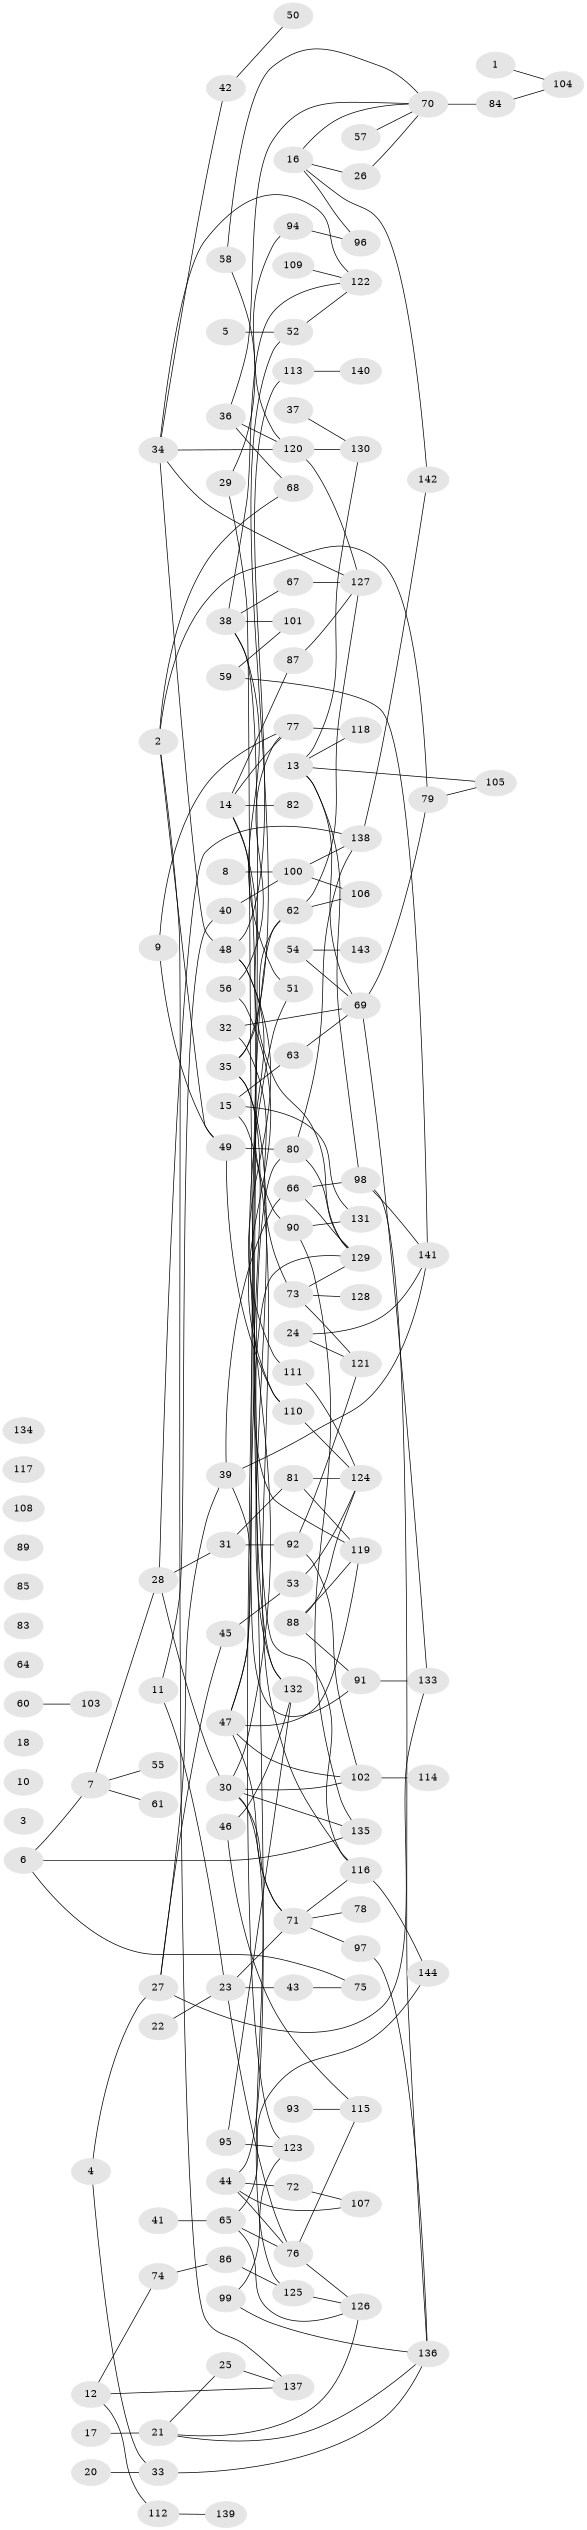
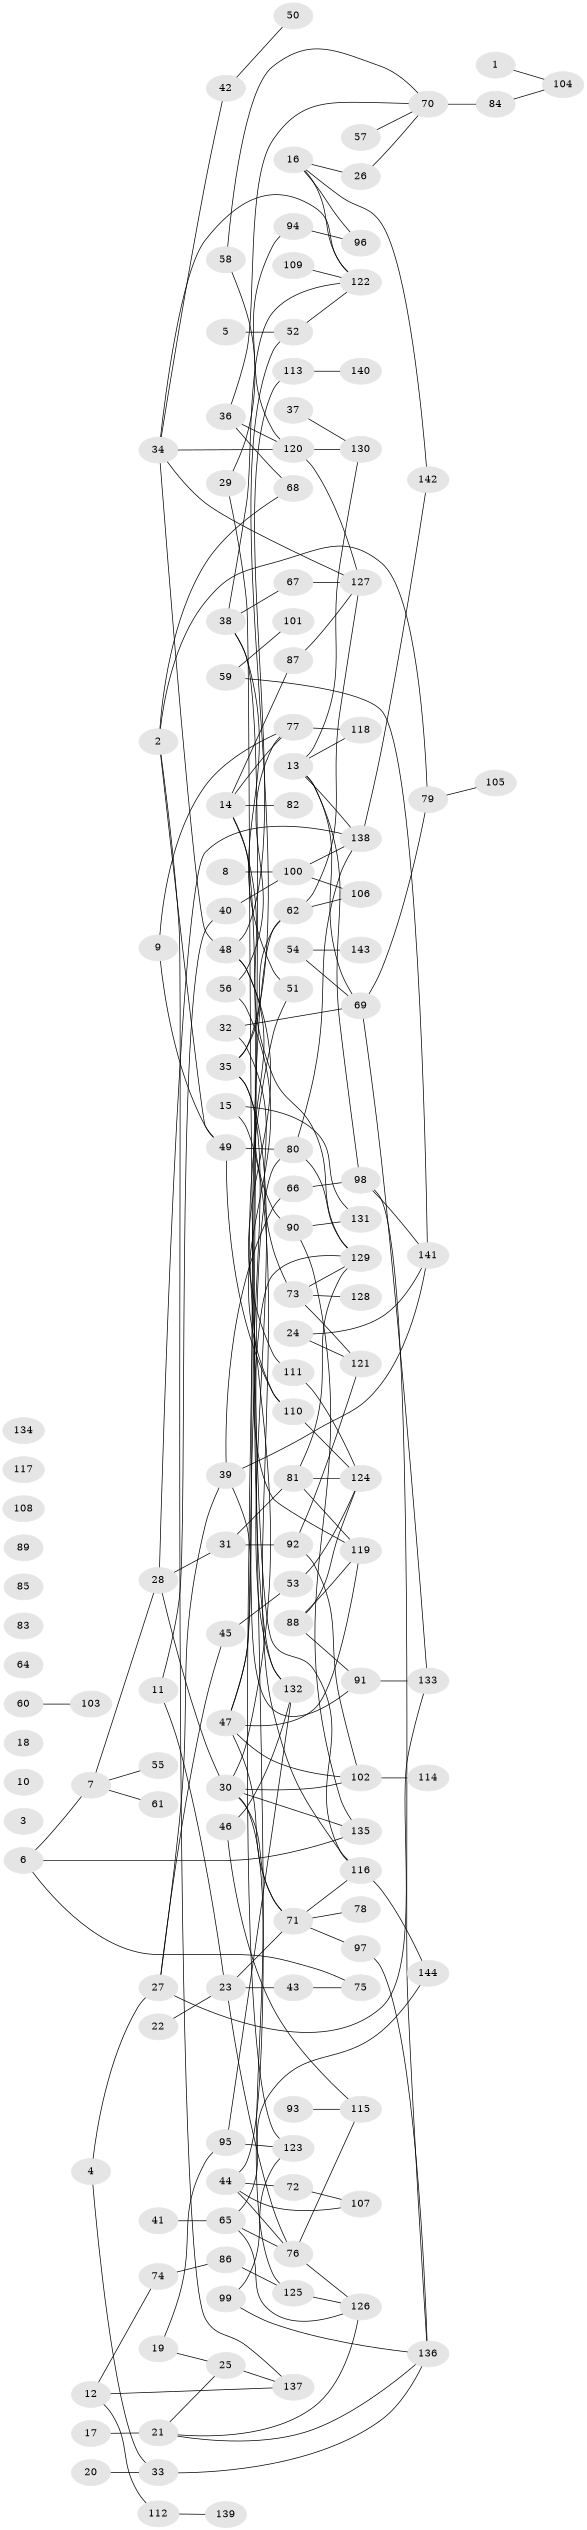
edge "70" -- "16": now "122" -- "16"
edge "38" -- "101": removed
edge "13" -- "105": now "13" -- "138"
node "63": removed
edge "66" -- "129": now "81" -- "129"
node "19": added
